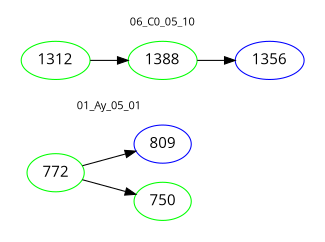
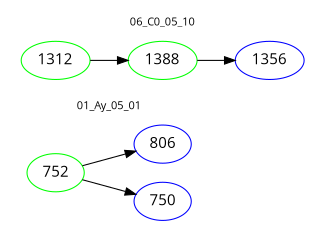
node "809": label "809" -> "806"
node "772": label "772" -> "752"
node "750": color green -> blue
